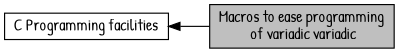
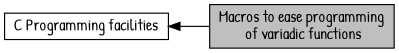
node "Macros to ease programming of variadic variadic": label "Macros to ease programming of variadic variadic" -> "Macros to ease programming of variadic functions"
